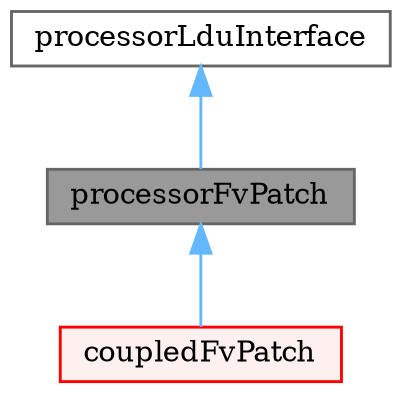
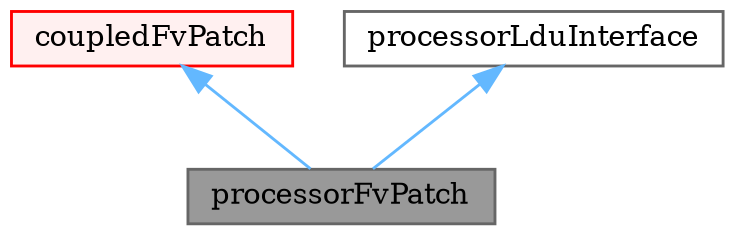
edge "coupledFvPatch" -> "processorFvPatch": reversed
